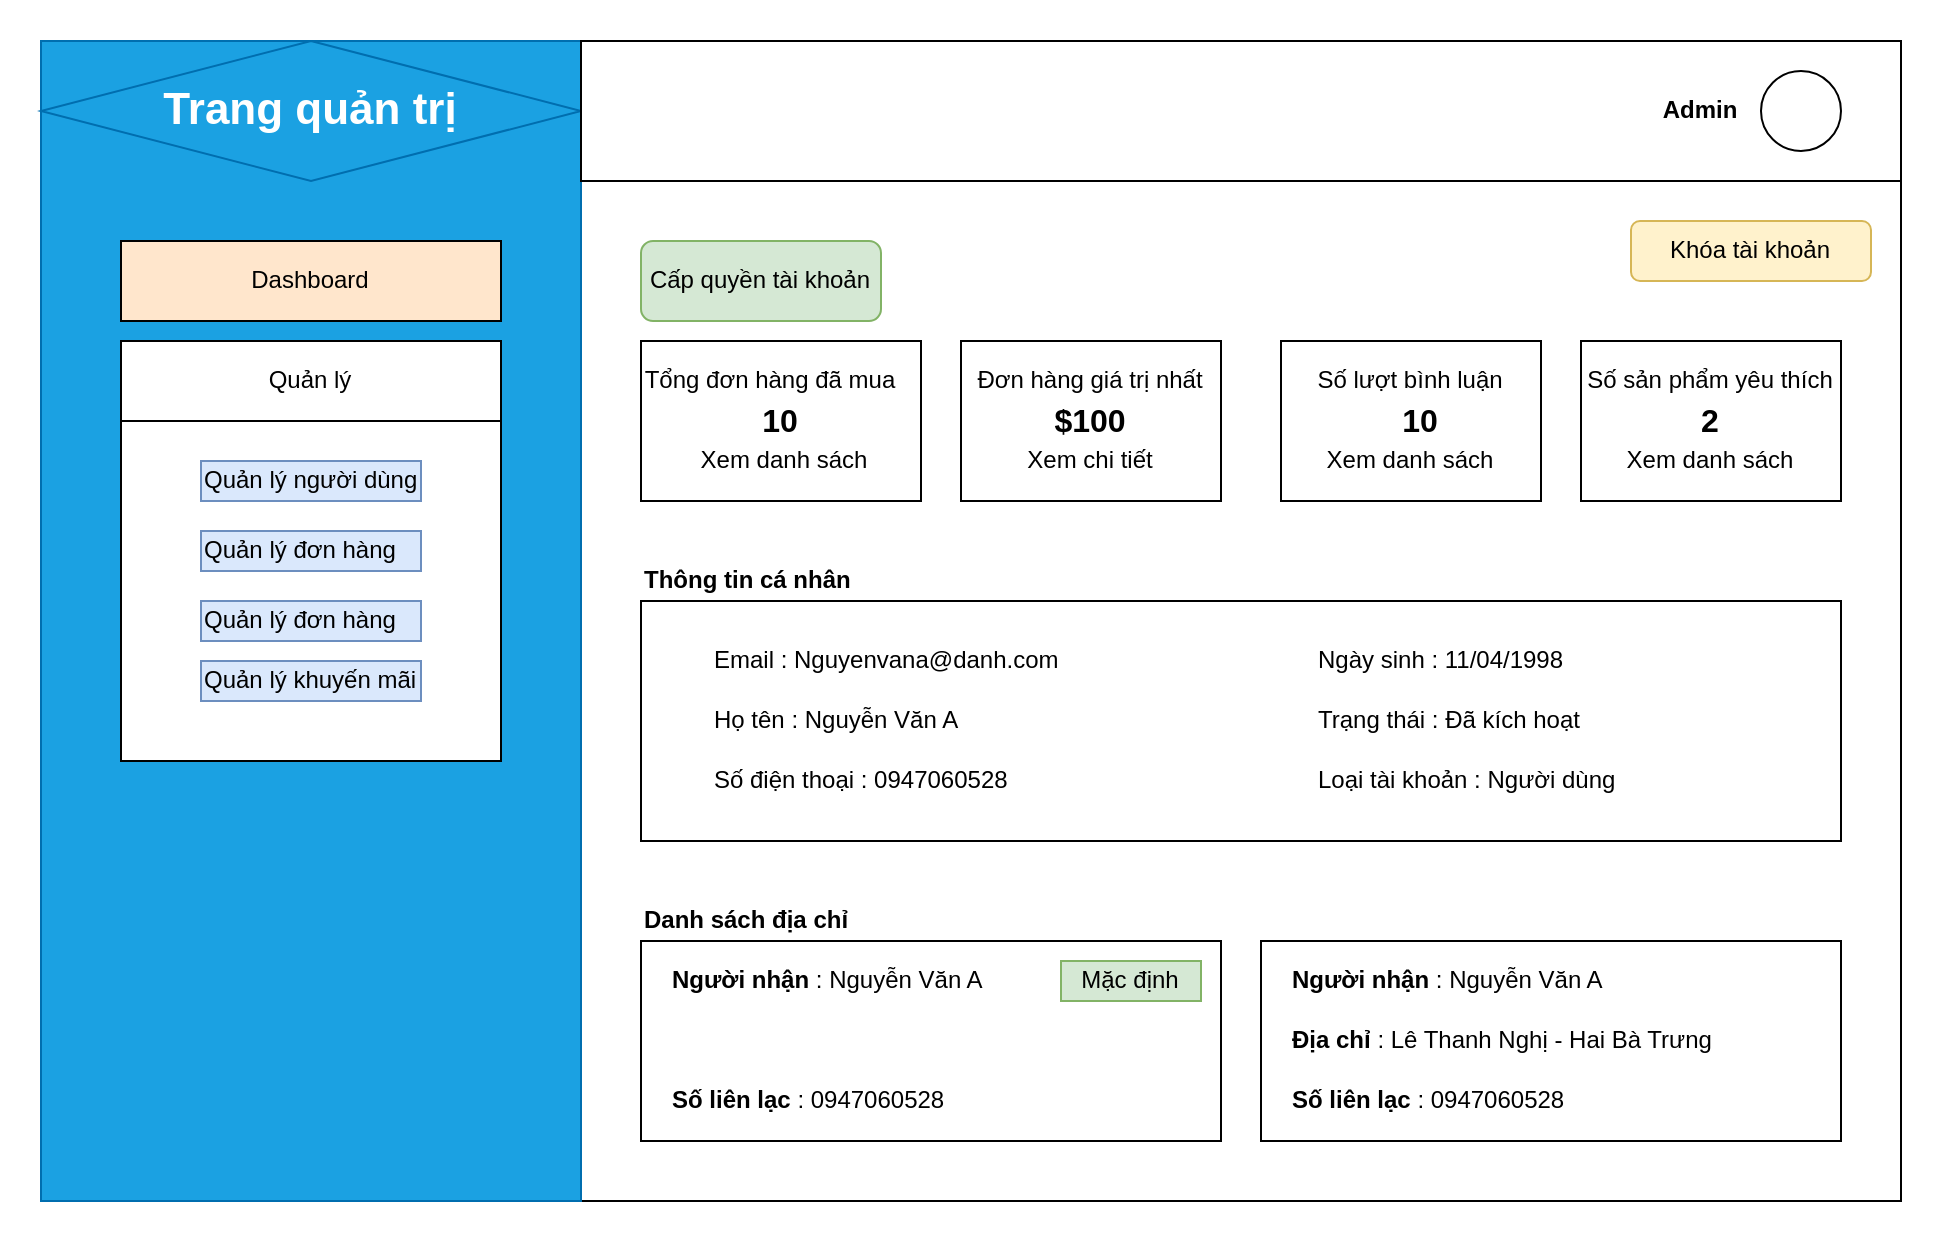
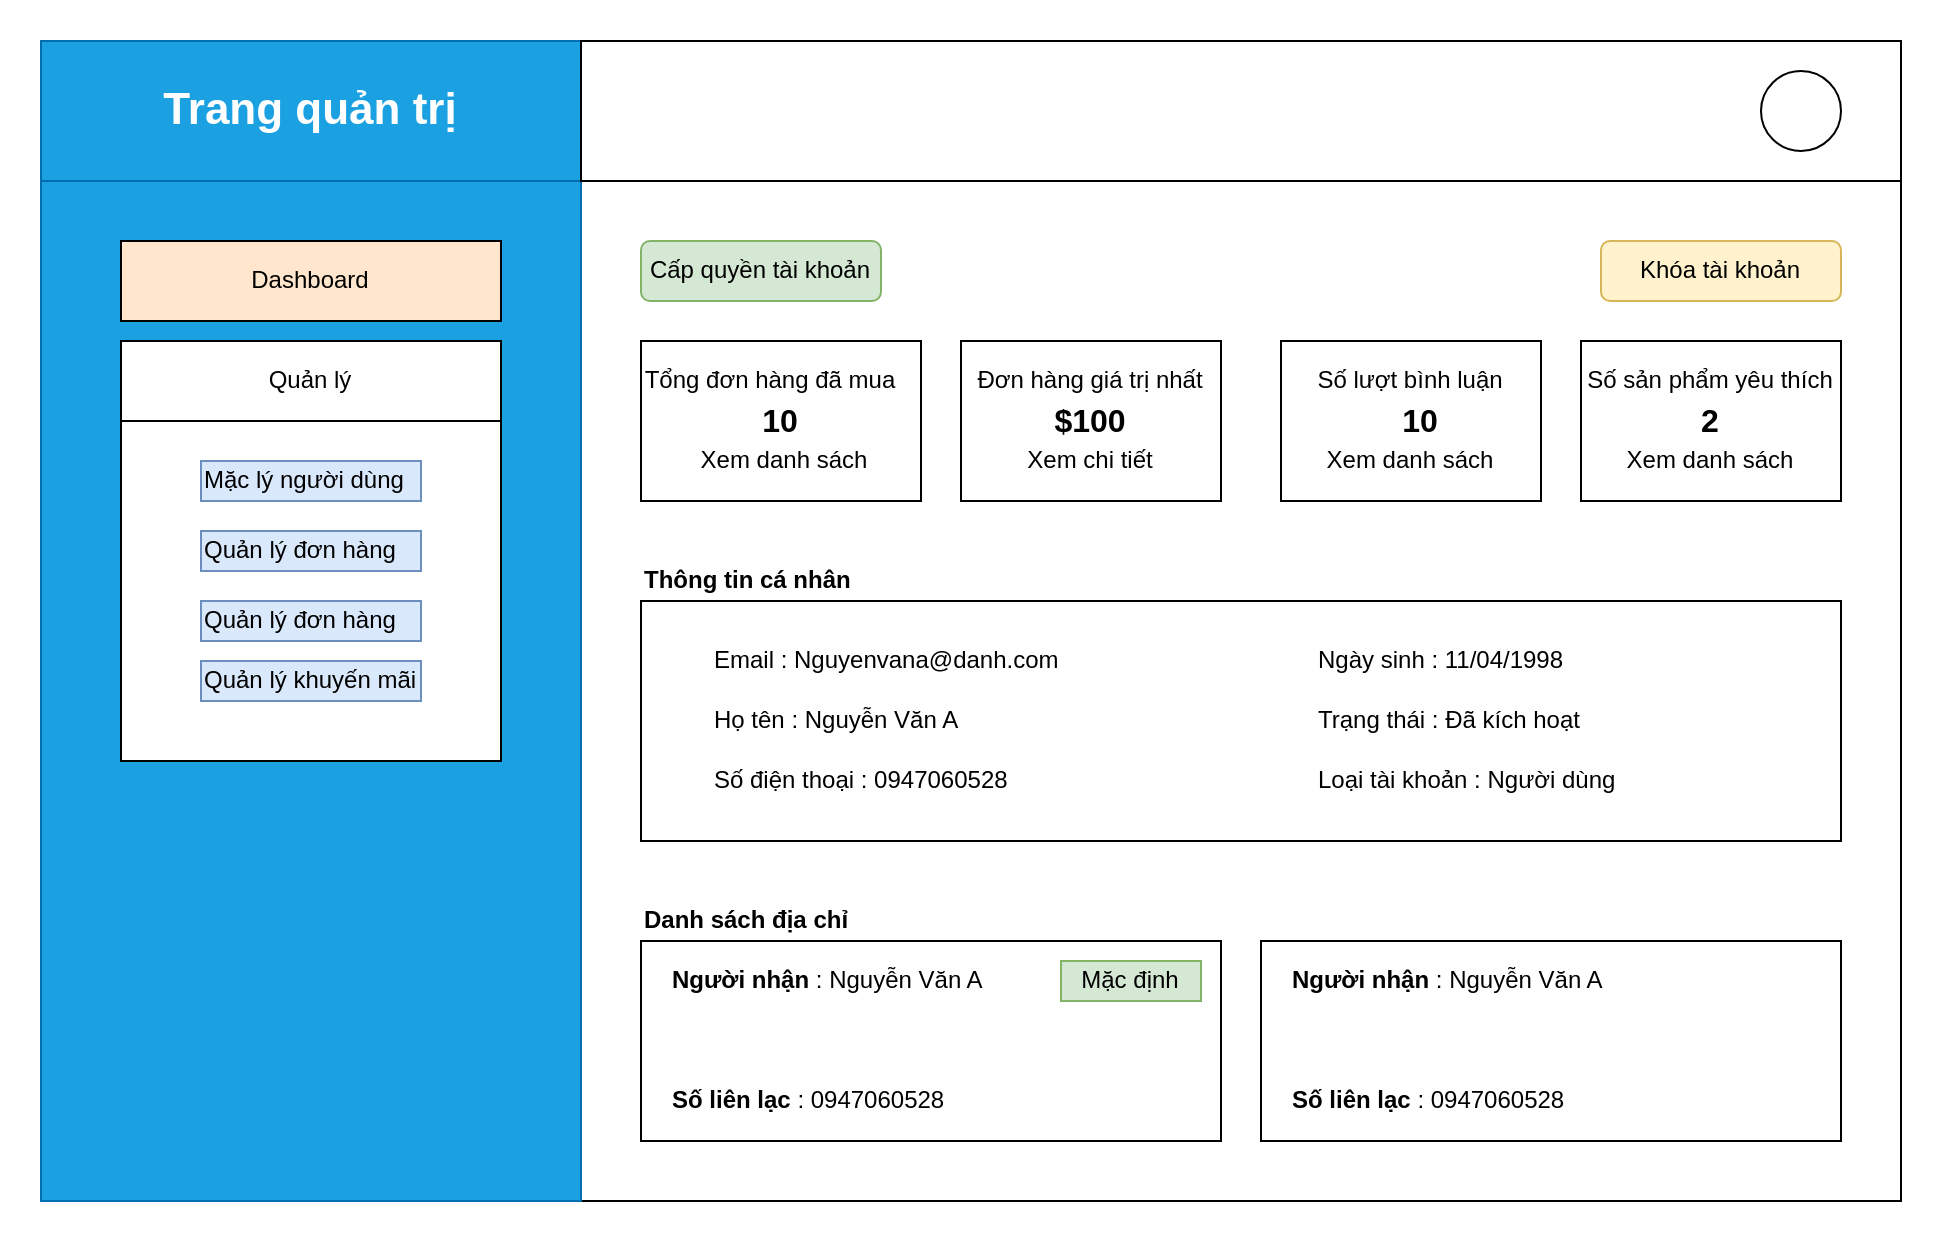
node "Trang quản trị": shape diamond -> rectangle
node "Admin": removed
node "Khóa tài khoản": moved (1751, 251) -> (1721, 271)
node "Cấp quyền tài khoản": size 240x80 -> 240x60
node "Quản lý người dùng": label "Quản lý người dùng" -> "Mặc lý người dùng"
node "Địa chỉ : Lê Thanh Nghị - Hai Bà Trưng": removed
